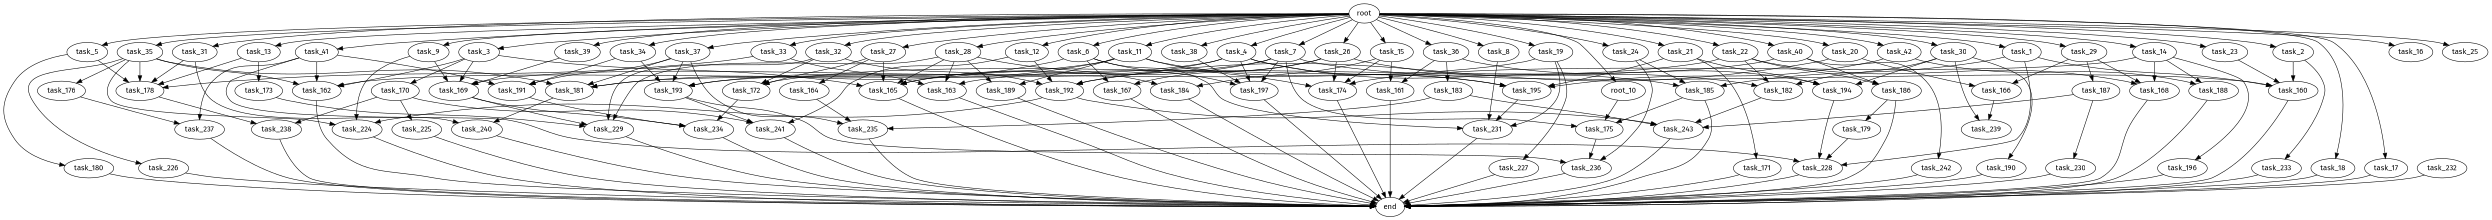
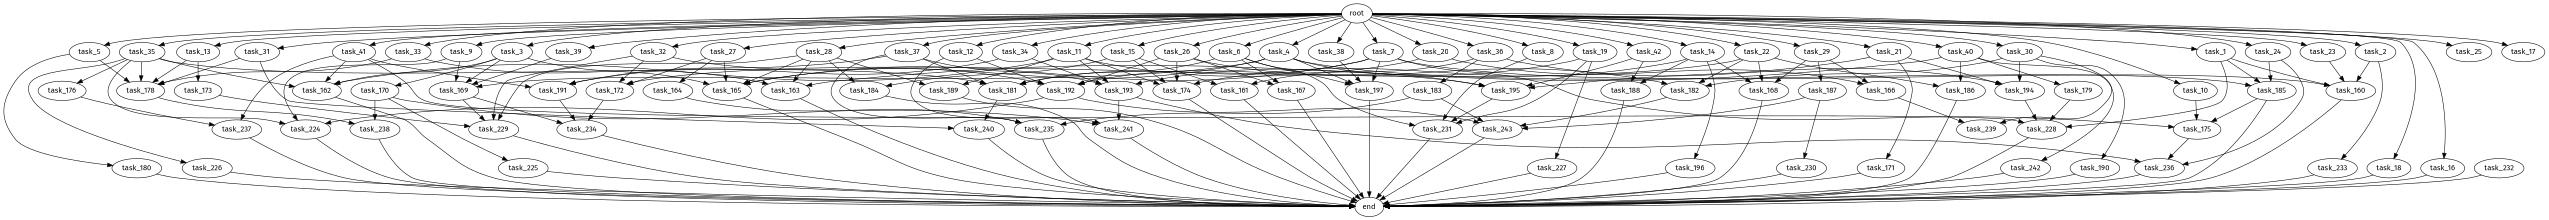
node "root_10": label "root_10" -> "task_10"
edge "task_186" -> "task_179": now "task_40" -> "task_179"
edge "task_17" -> "end": now "task_16" -> "end"
